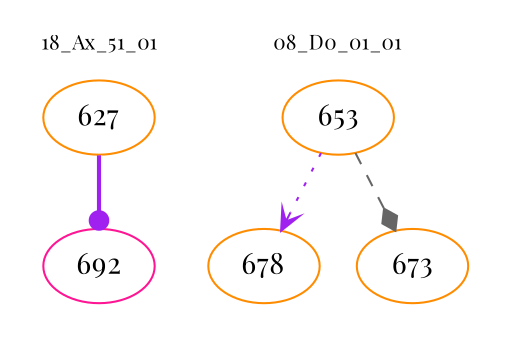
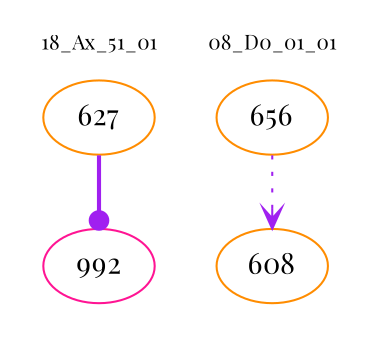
node "653": label "653" -> "656"
node "692": label "692" -> "992"
node "678": label "678" -> "608"
node "673": removed
